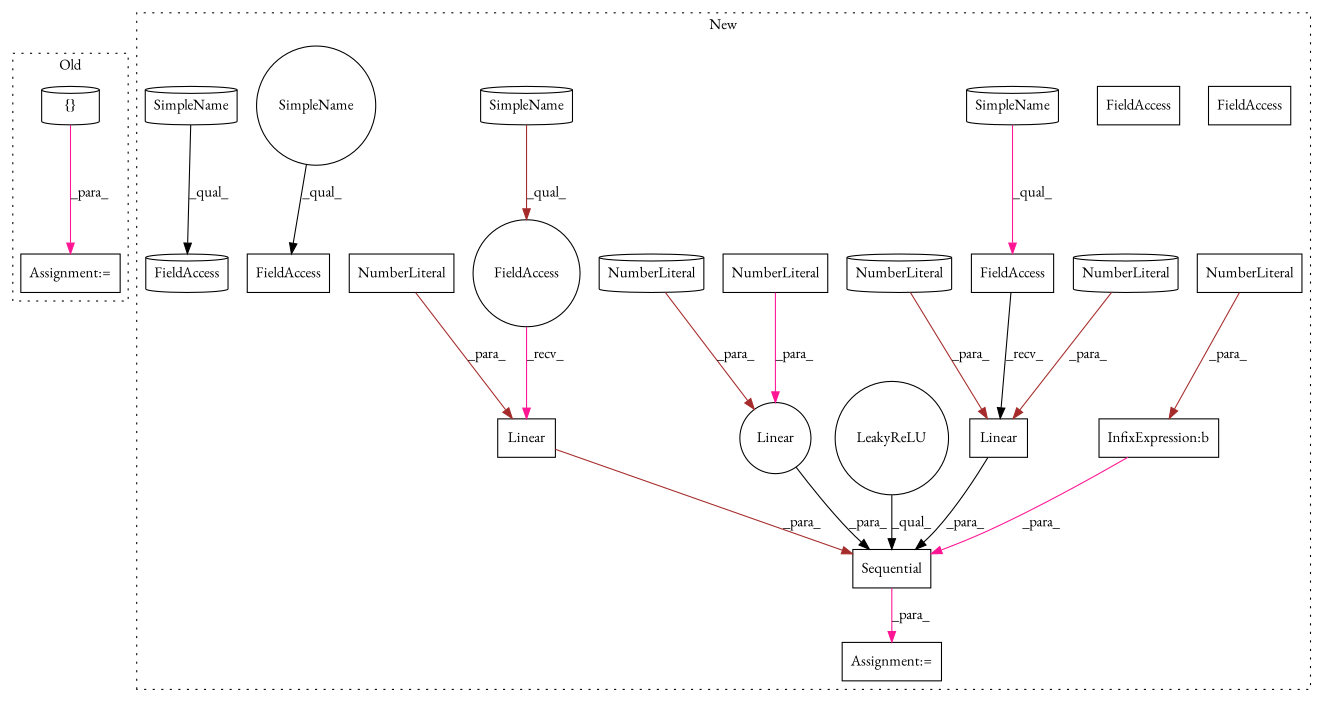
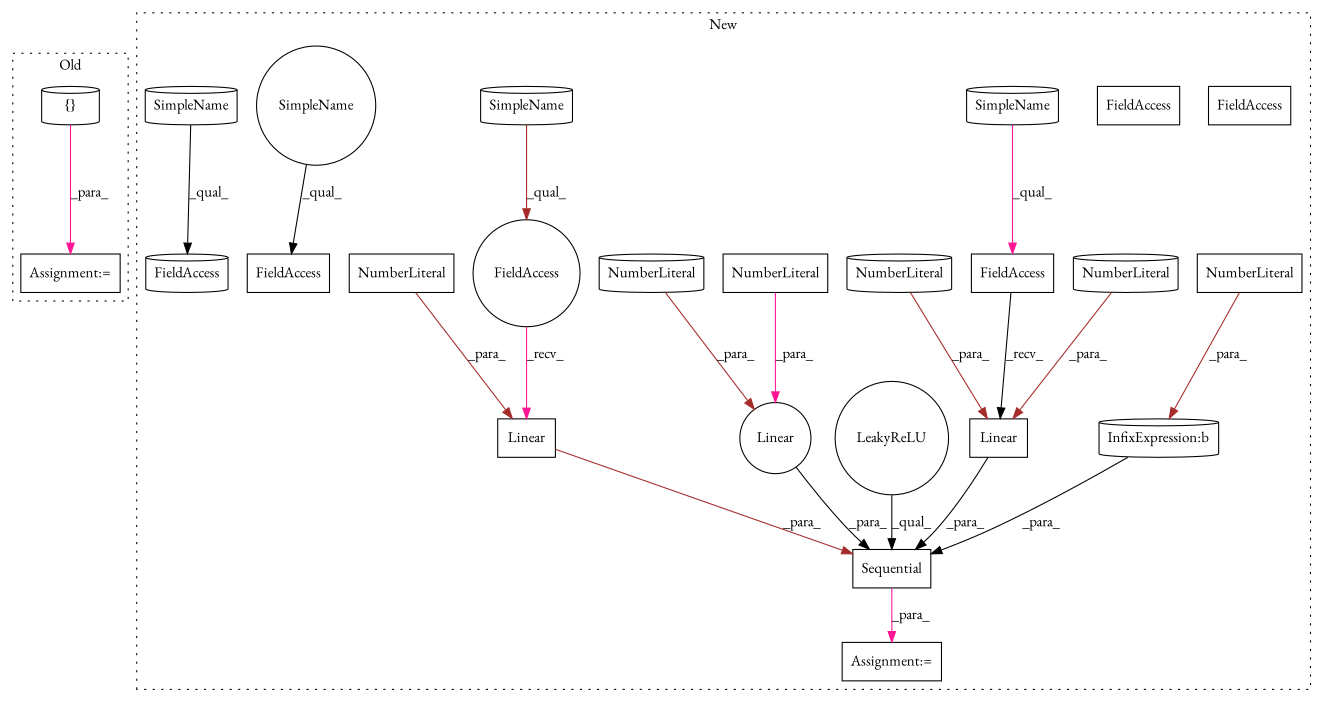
node "InfixExpression:b": shape box -> cylinder
edge "InfixExpression:b" -> "Sequential": color deeppink -> black
